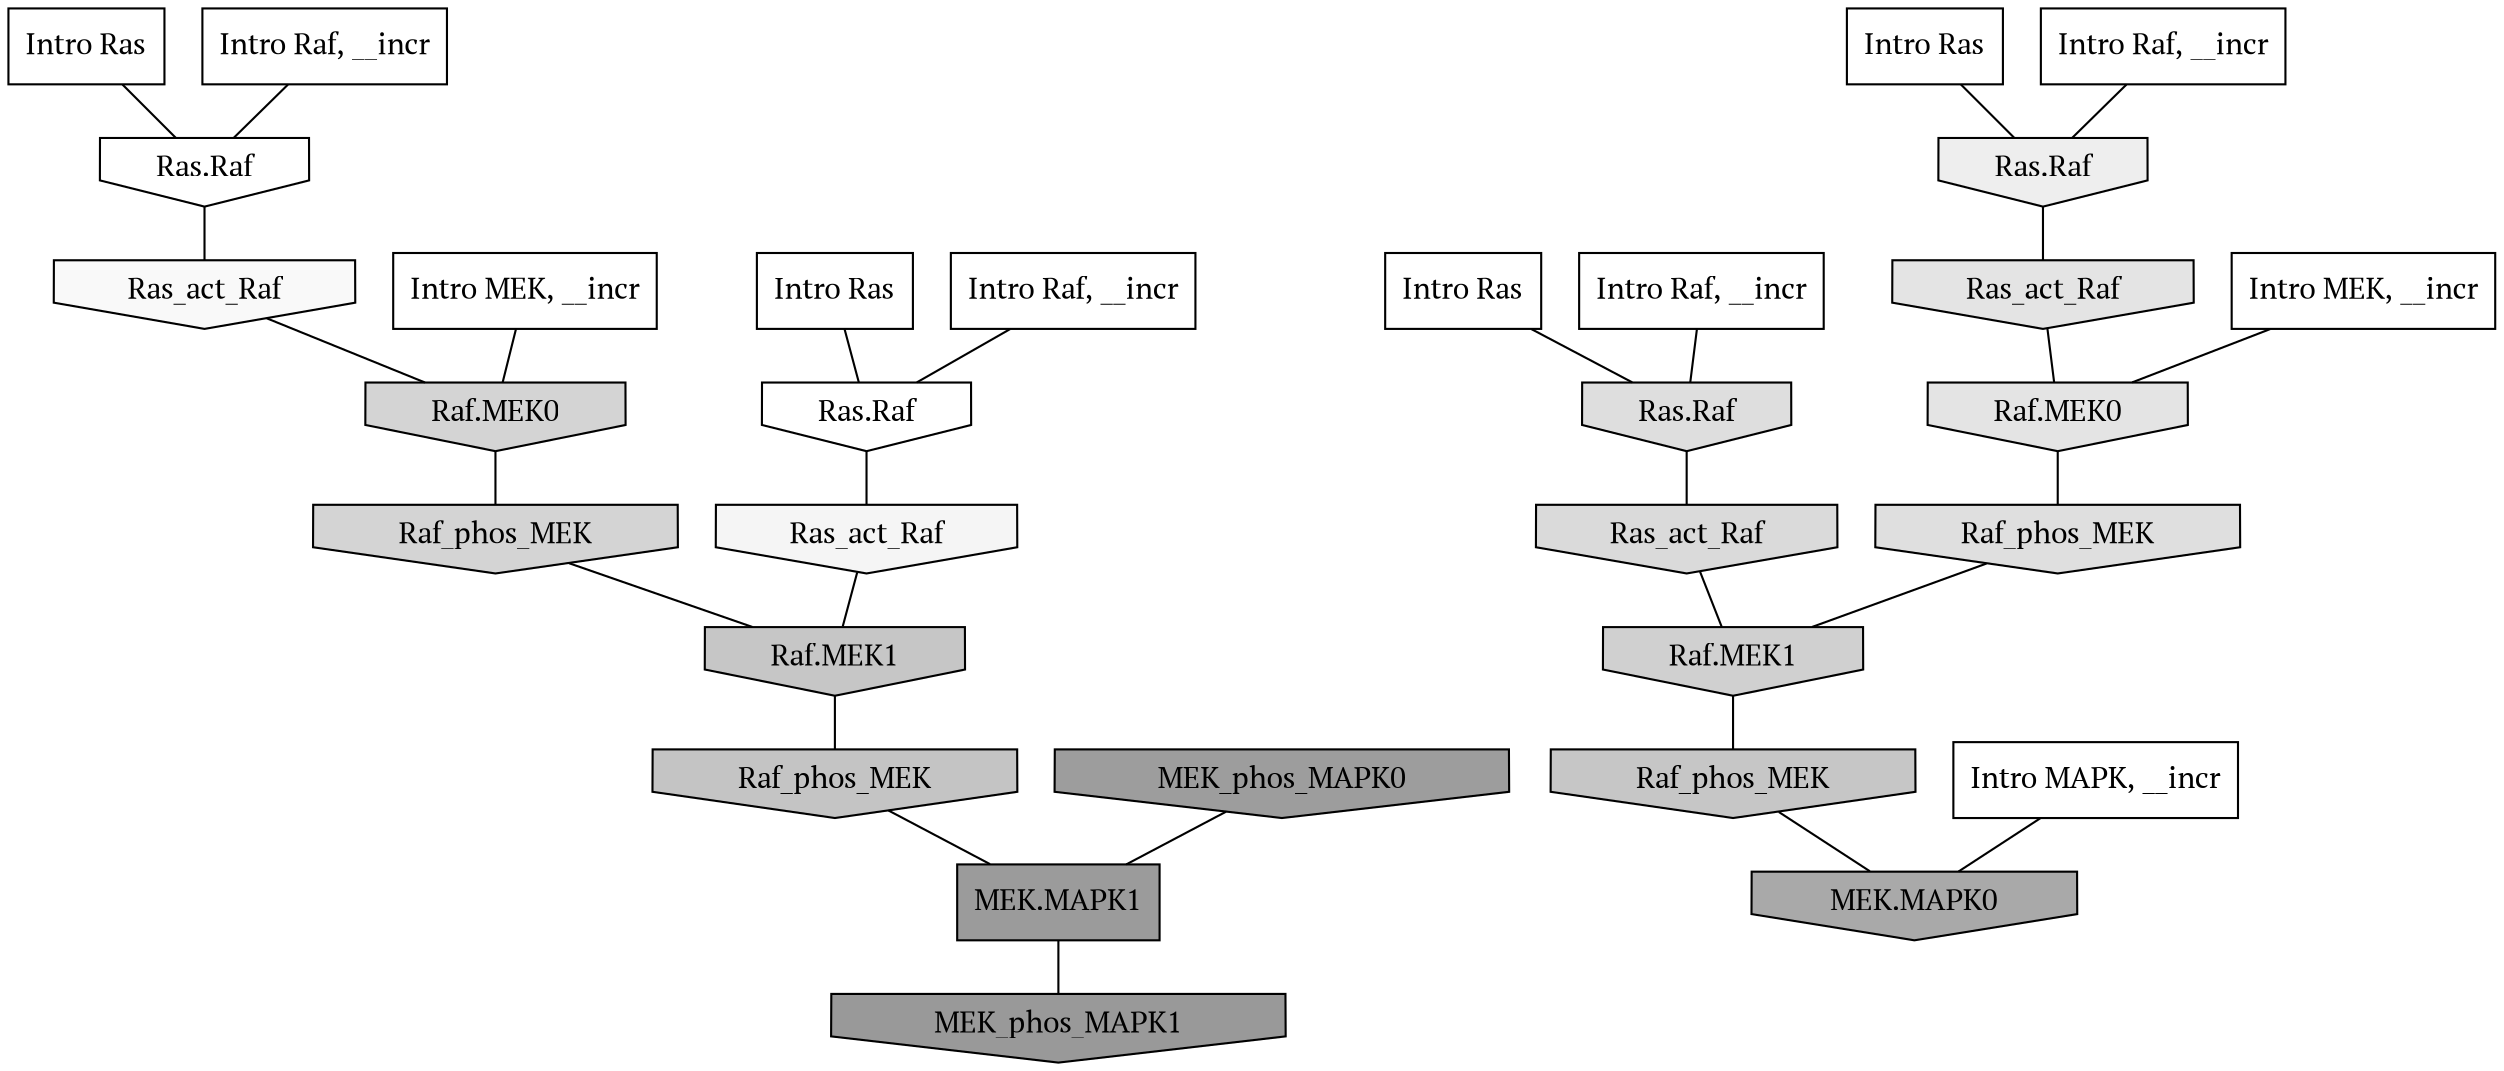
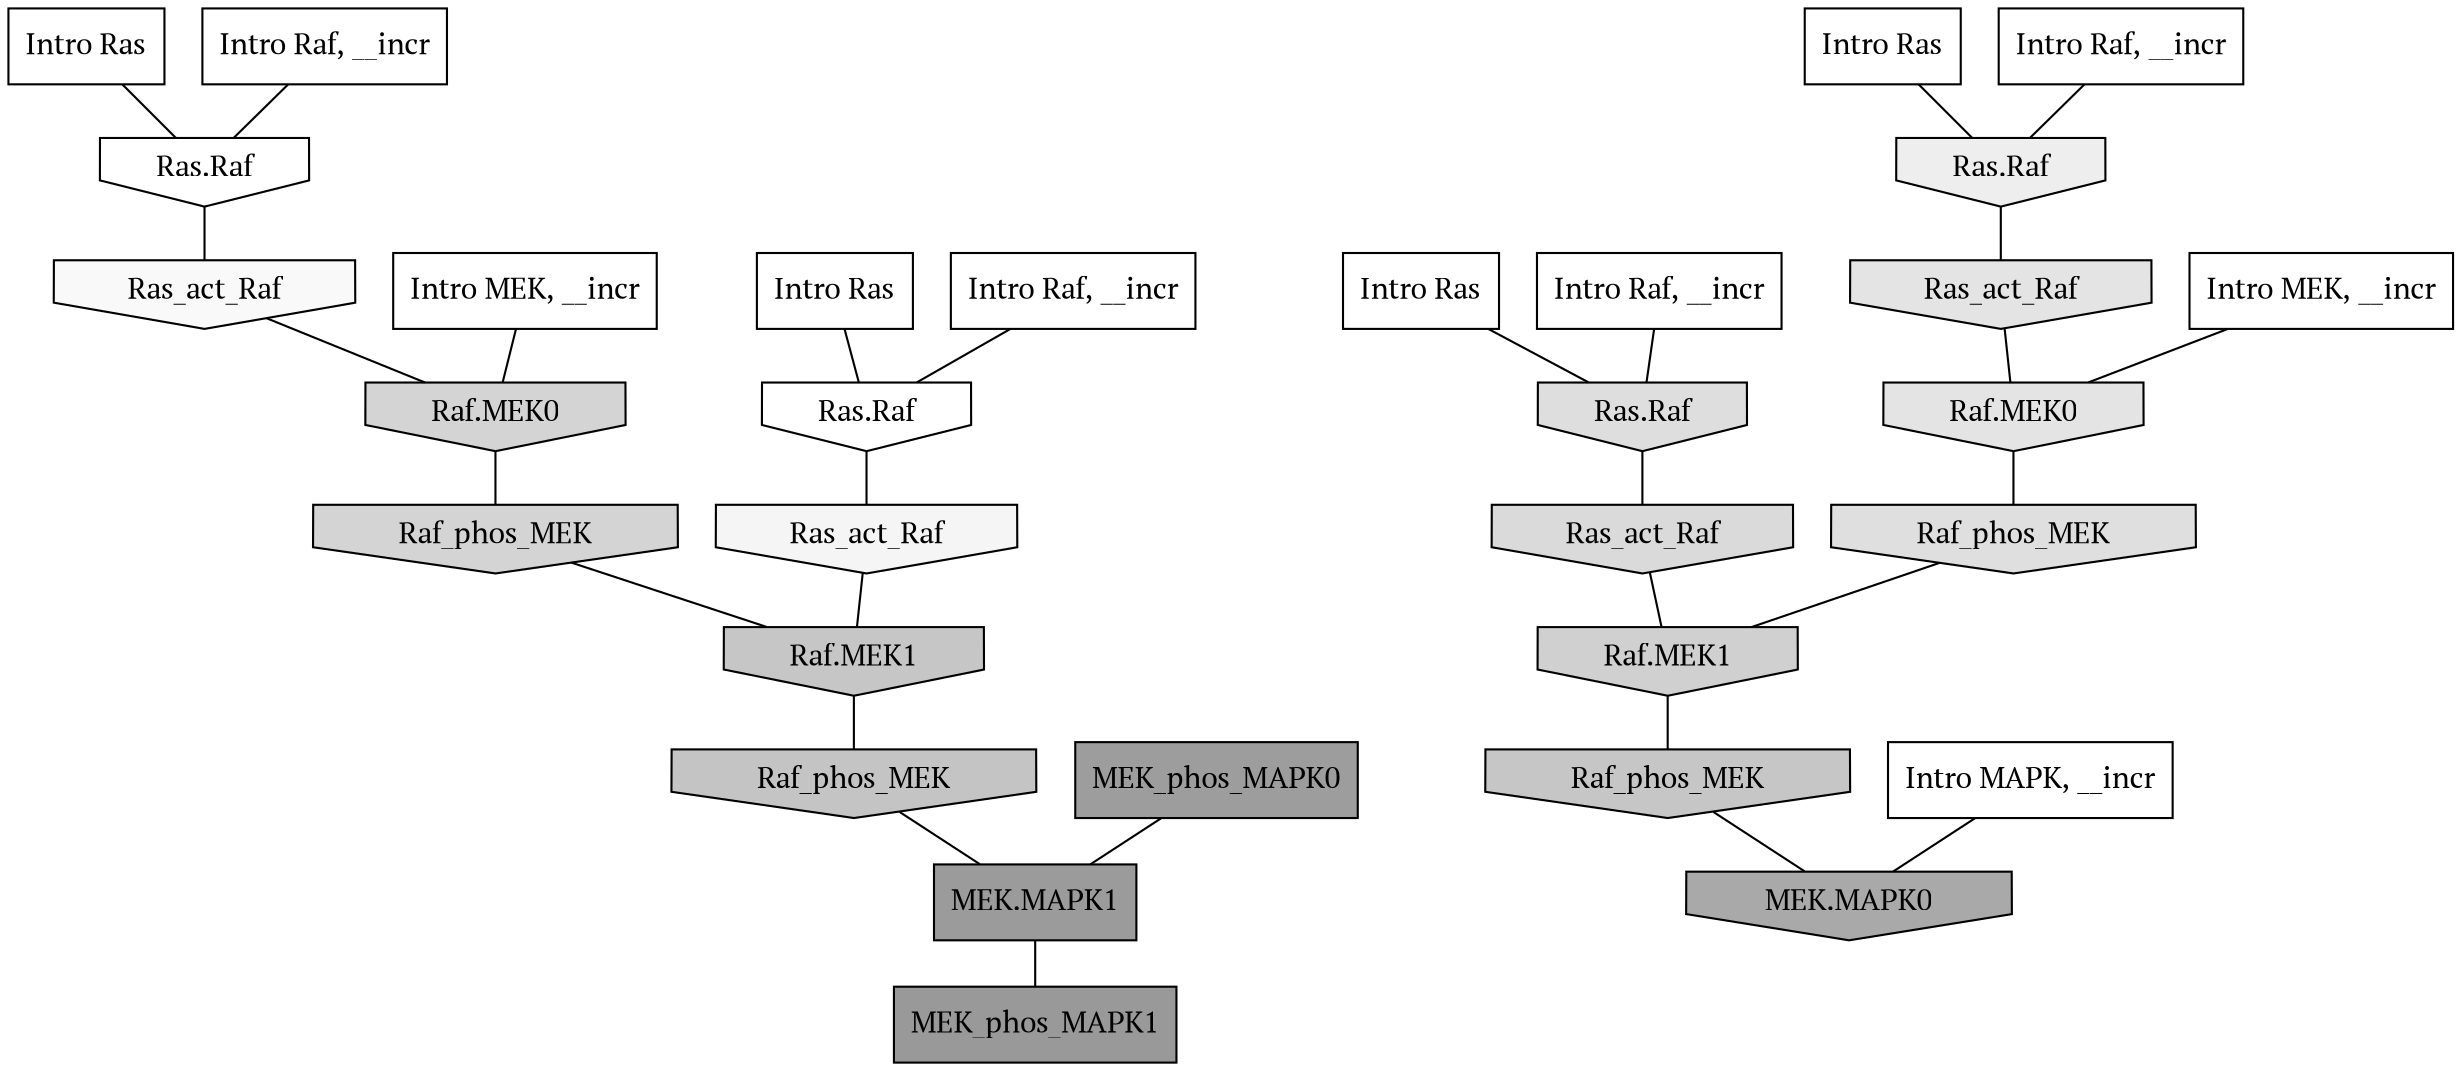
node "MEK_phos_MAPK0": shape invhouse -> box
node "MEK_phos_MAPK1": shape invhouse -> box
